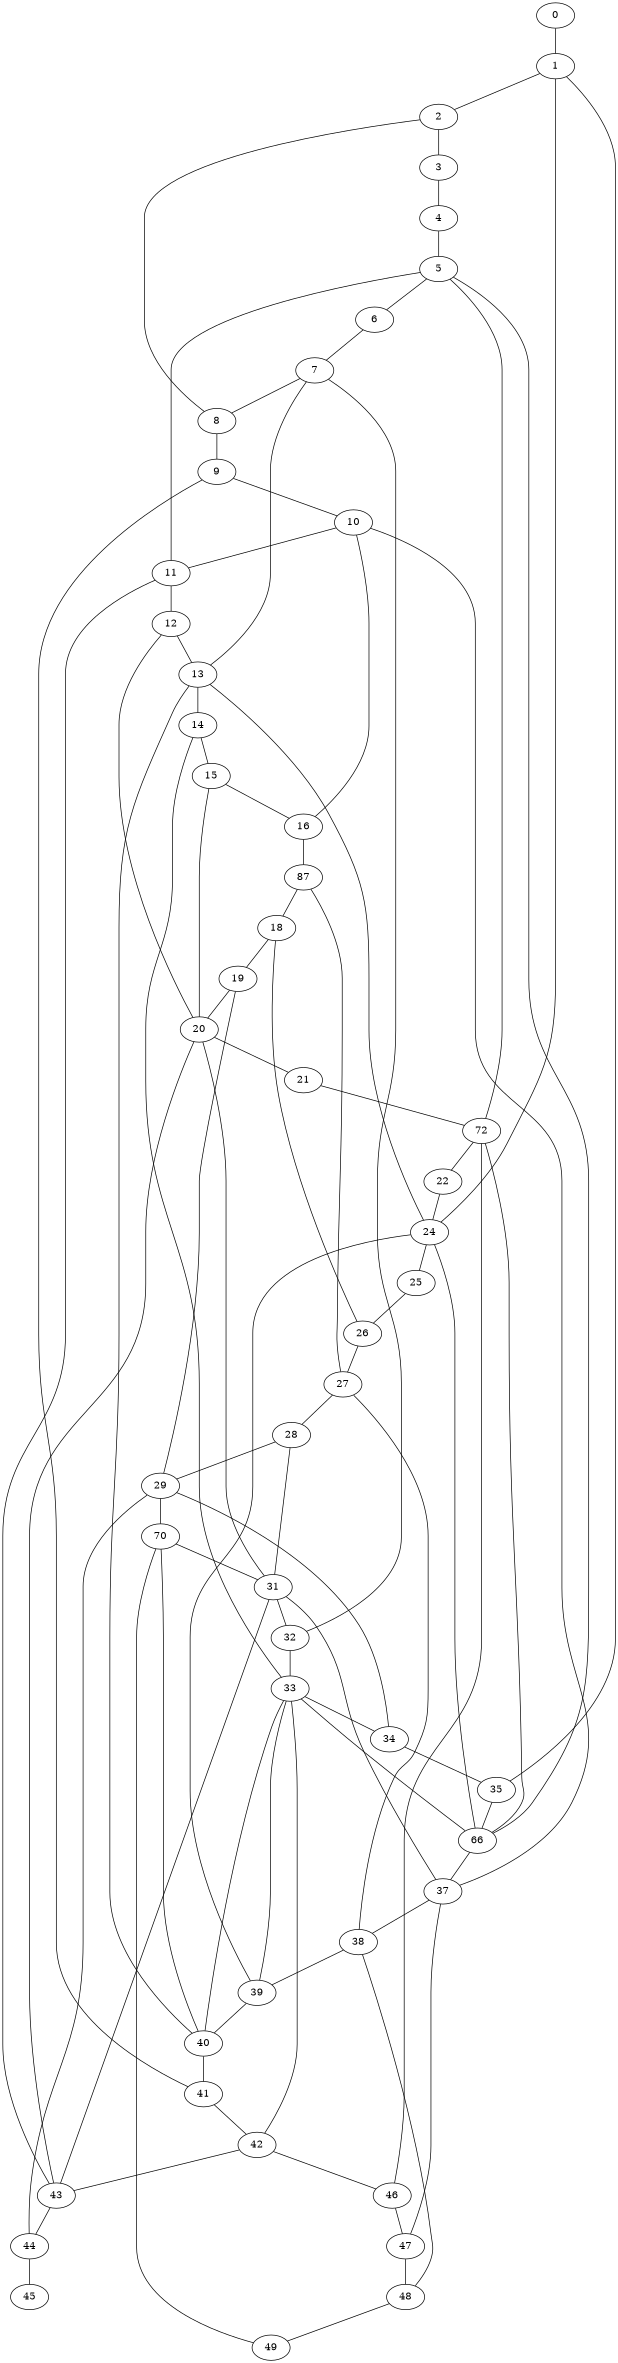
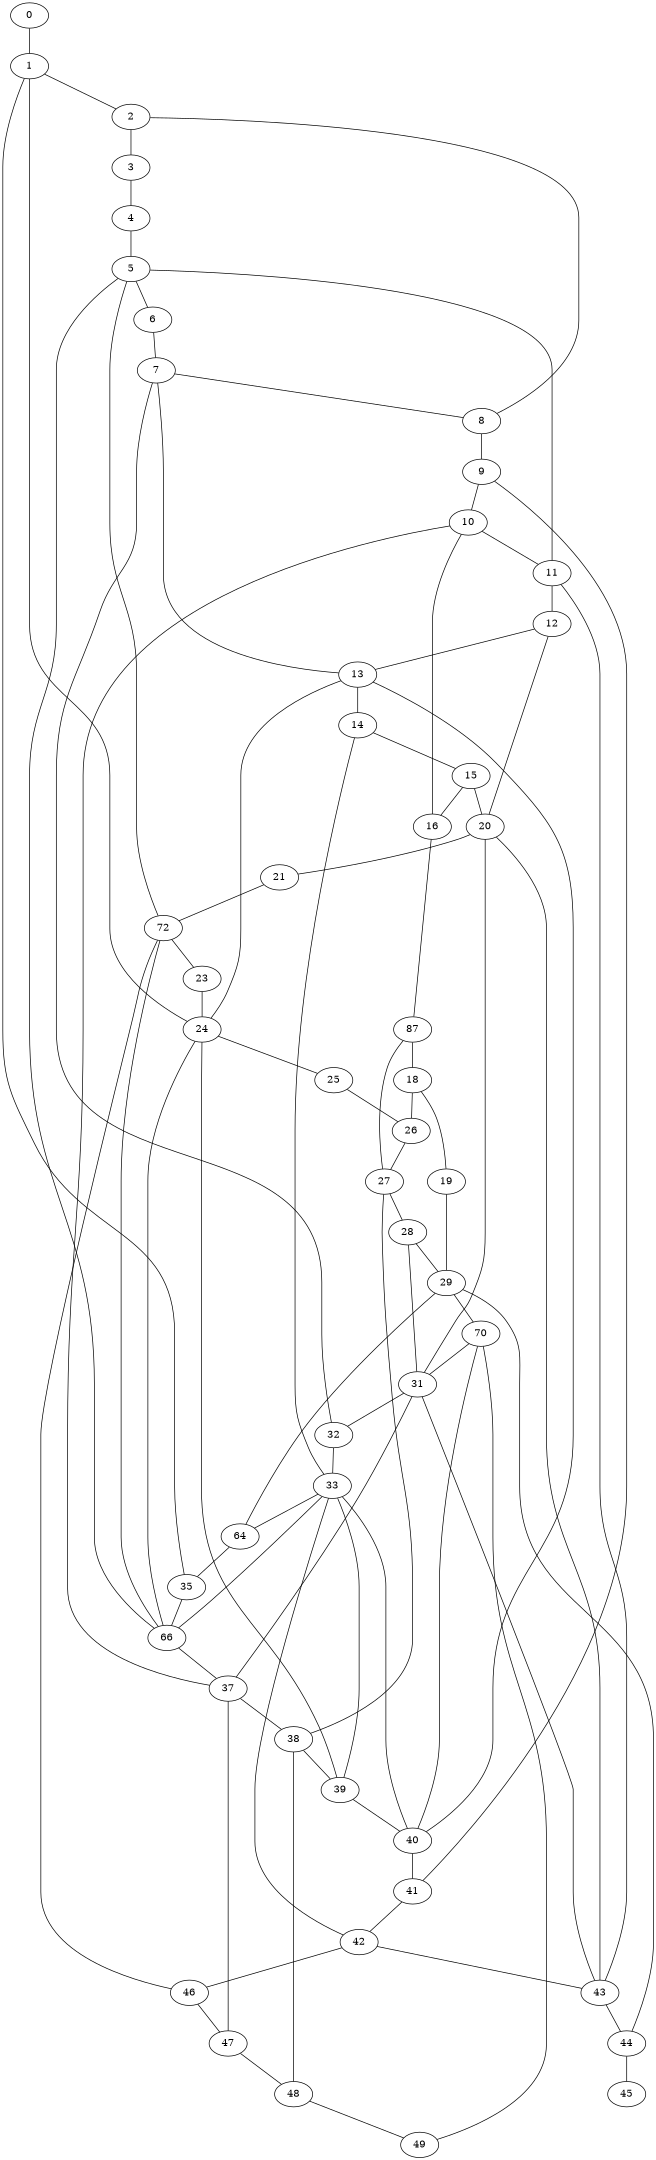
edge "19" -- "20": removed
node "22": label "22" -> "23"
node "34": label "34" -> "64"
